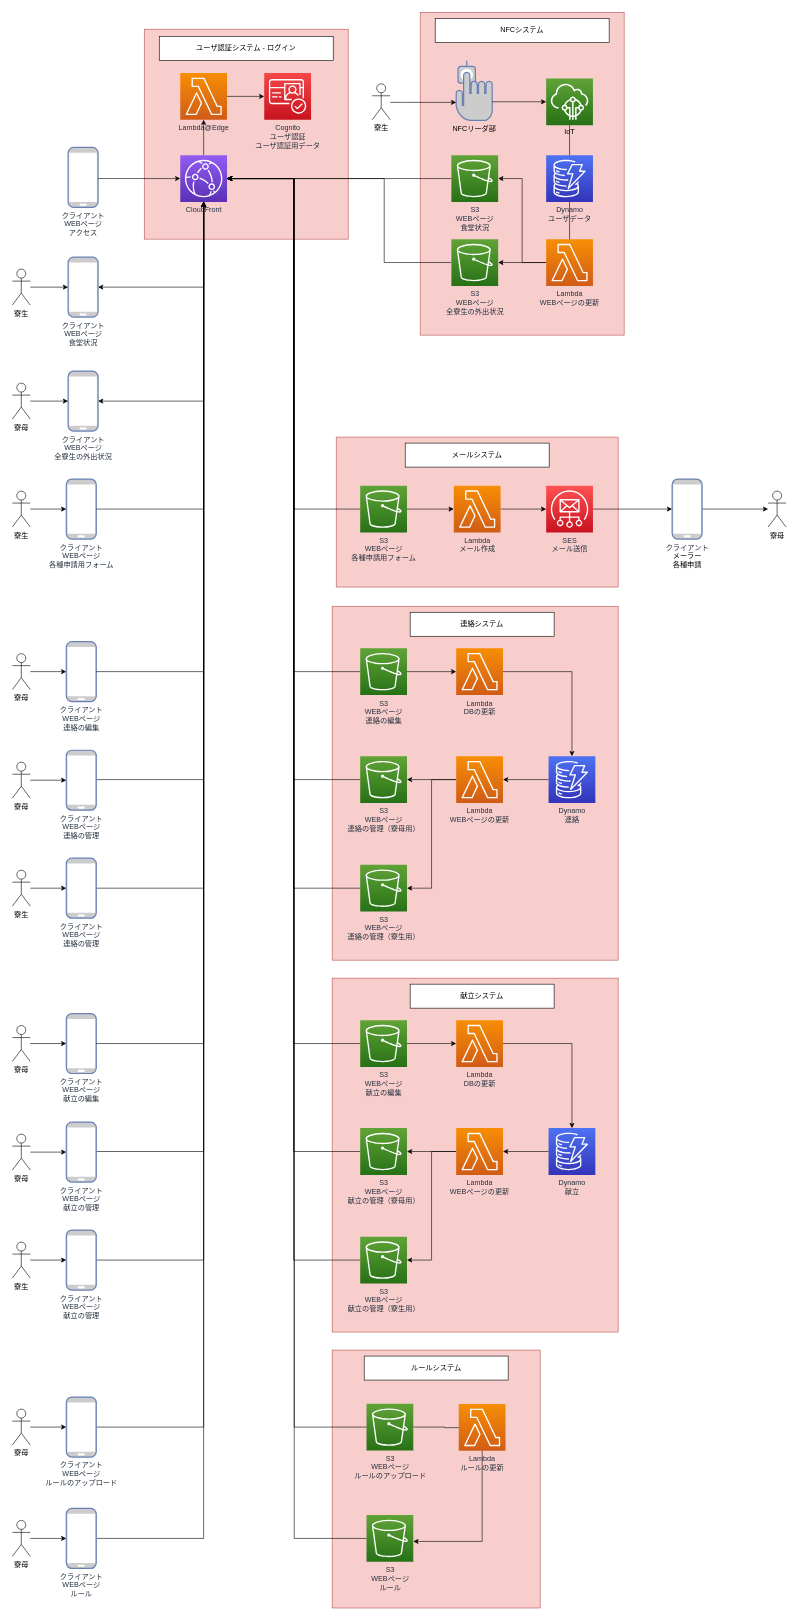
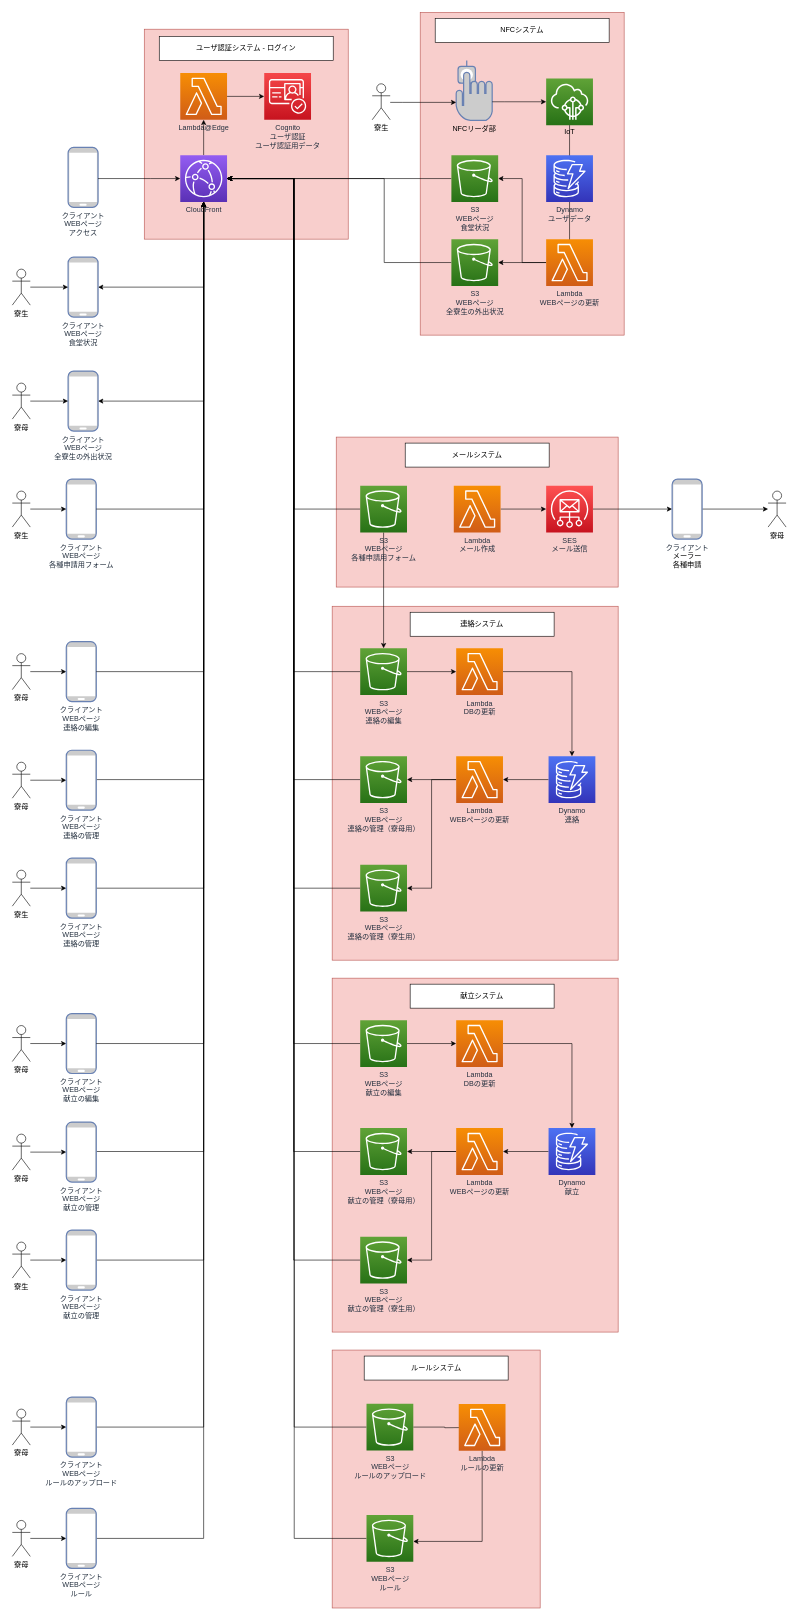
edge "S3 WEBページ 各種申請用フォーム" -> "Lambda メール作成": now "S3 WEBページ 各種申請用フォーム" -> "S3 WEBページ 連絡の編集"
